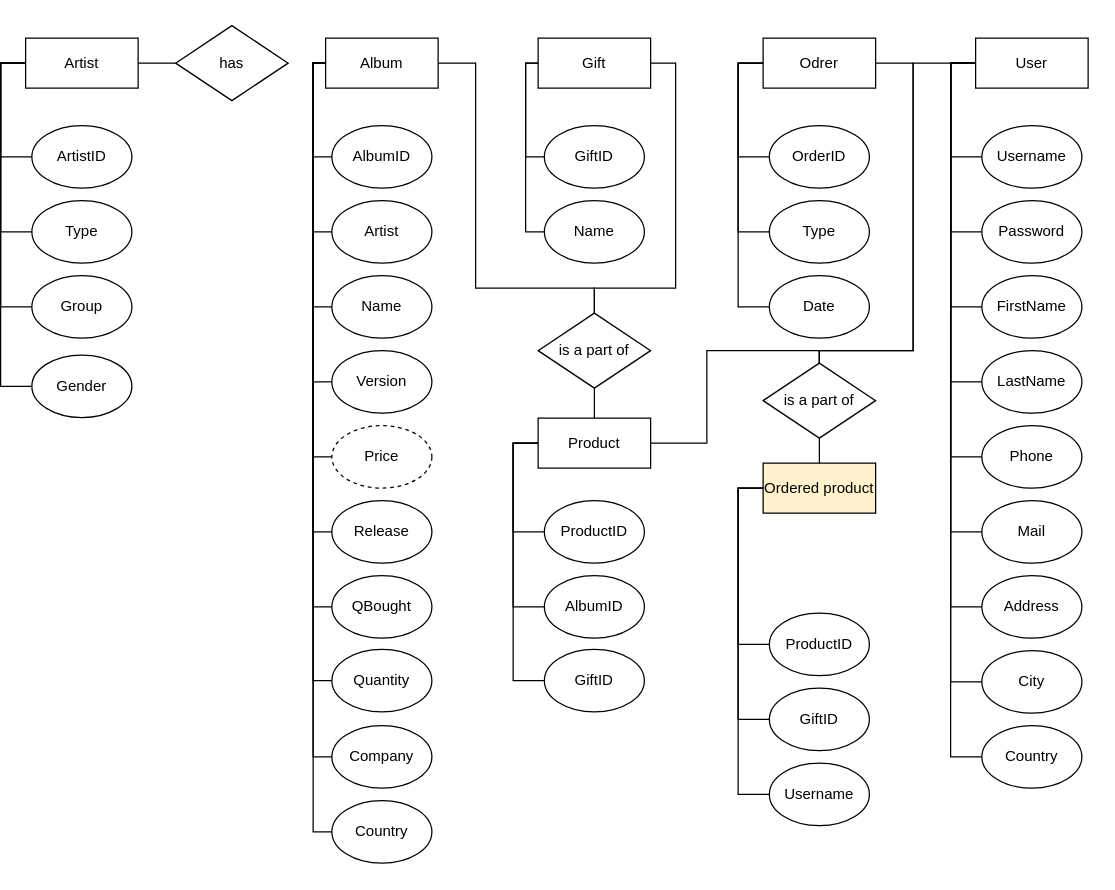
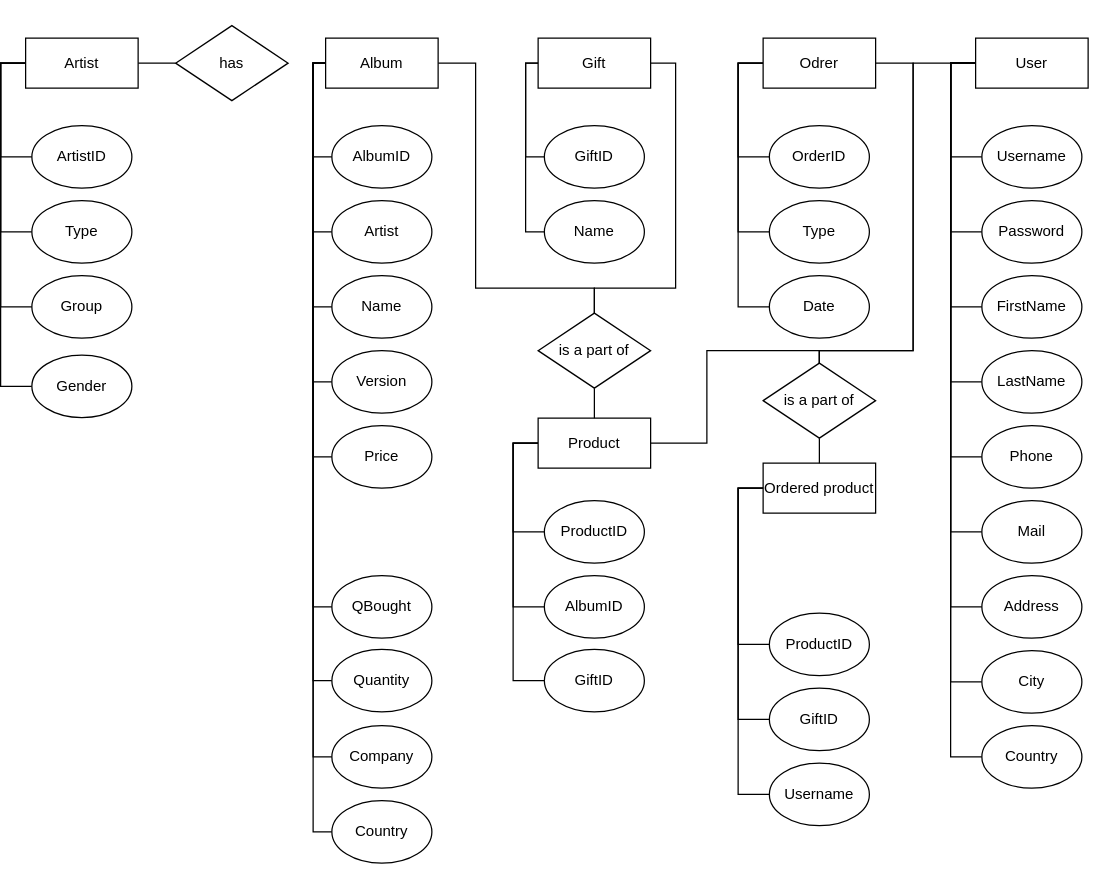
node "Price": style dashed -> solid
node "Ordered product": fillcolor #fff2cc -> #ffffff
edge "Album" -- "Release": removed
node "Release": removed
